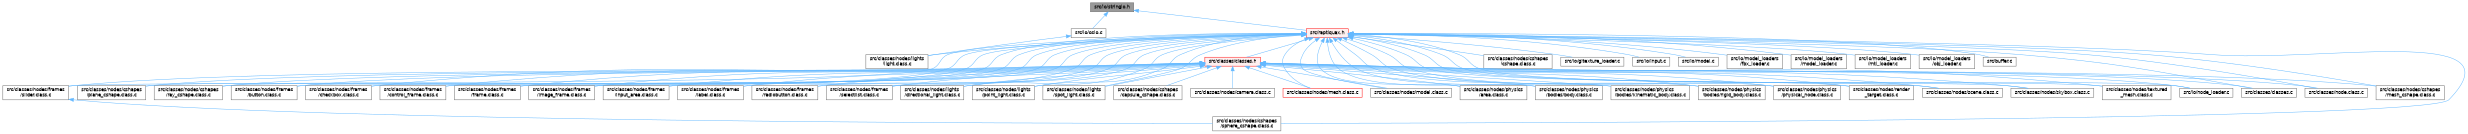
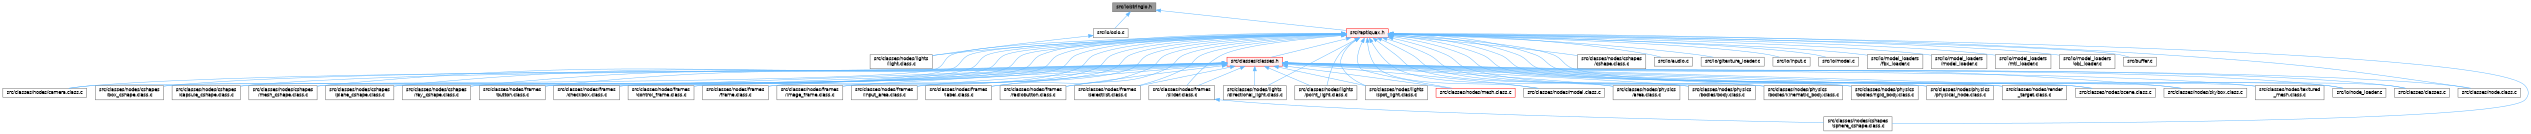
edge "src/classes/nodes/cshapes /capsule_cshape.class.c" -> "src/raptiquax.h": added
node "src/io/audio.c": added
edge "src/classes/nodes/camera.class.c" -> "src/raptiquax.h": added
node "src/classes/nodes/cshapes /box_cshape.class.c": added
